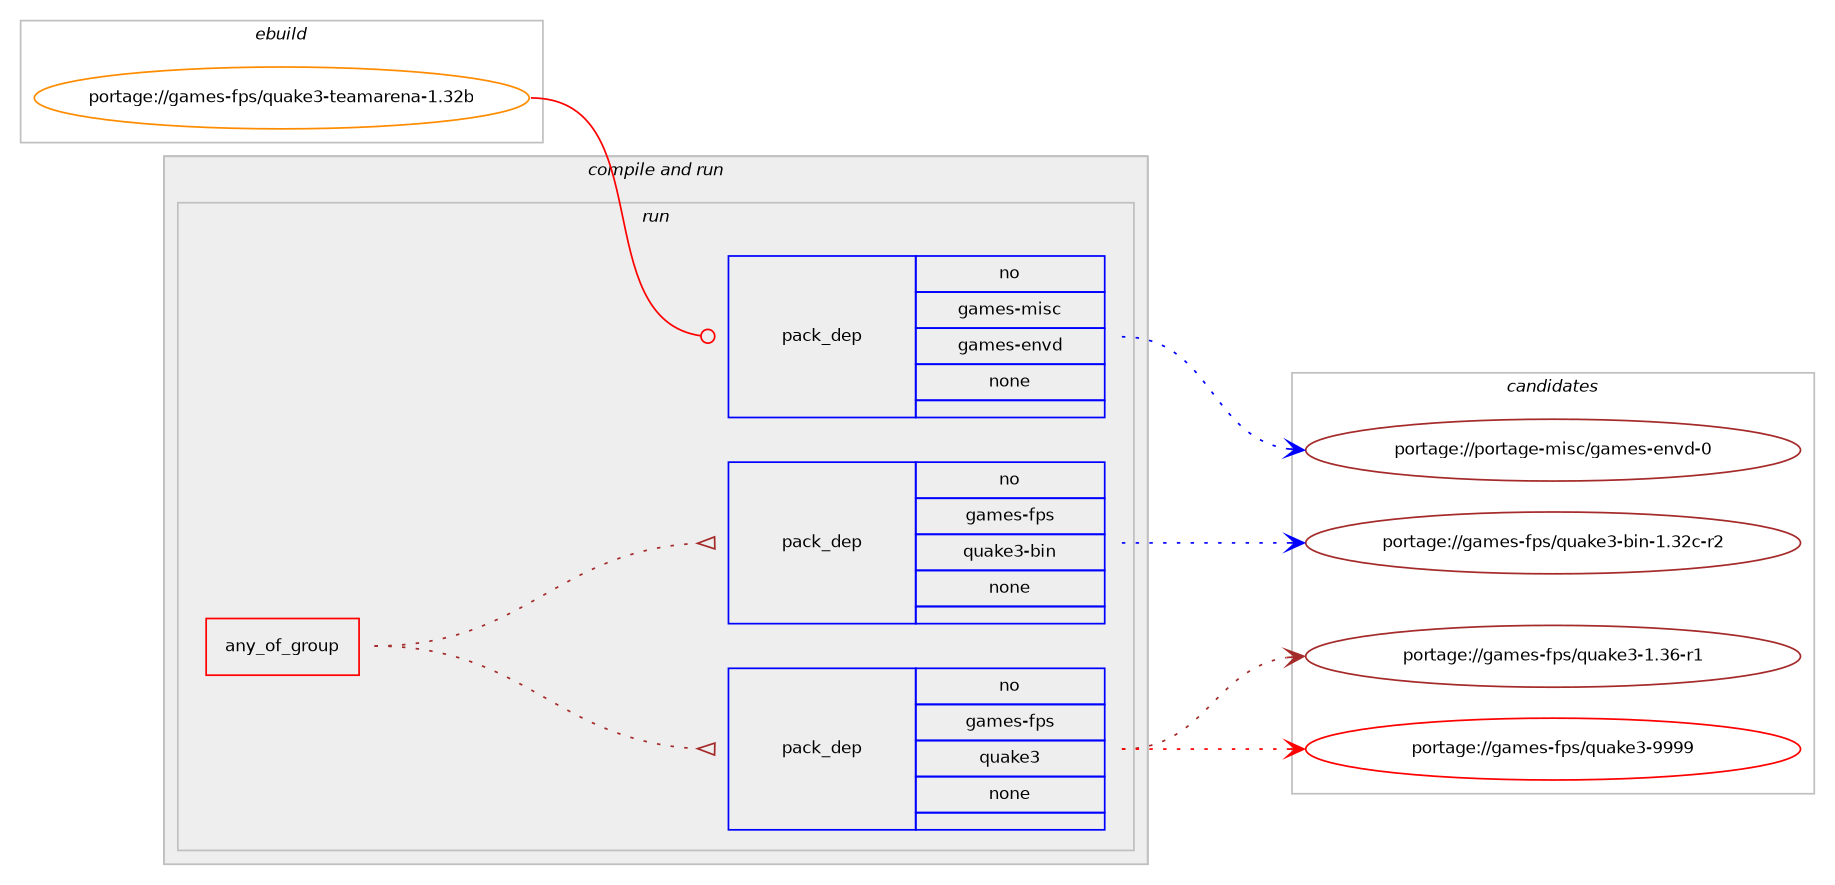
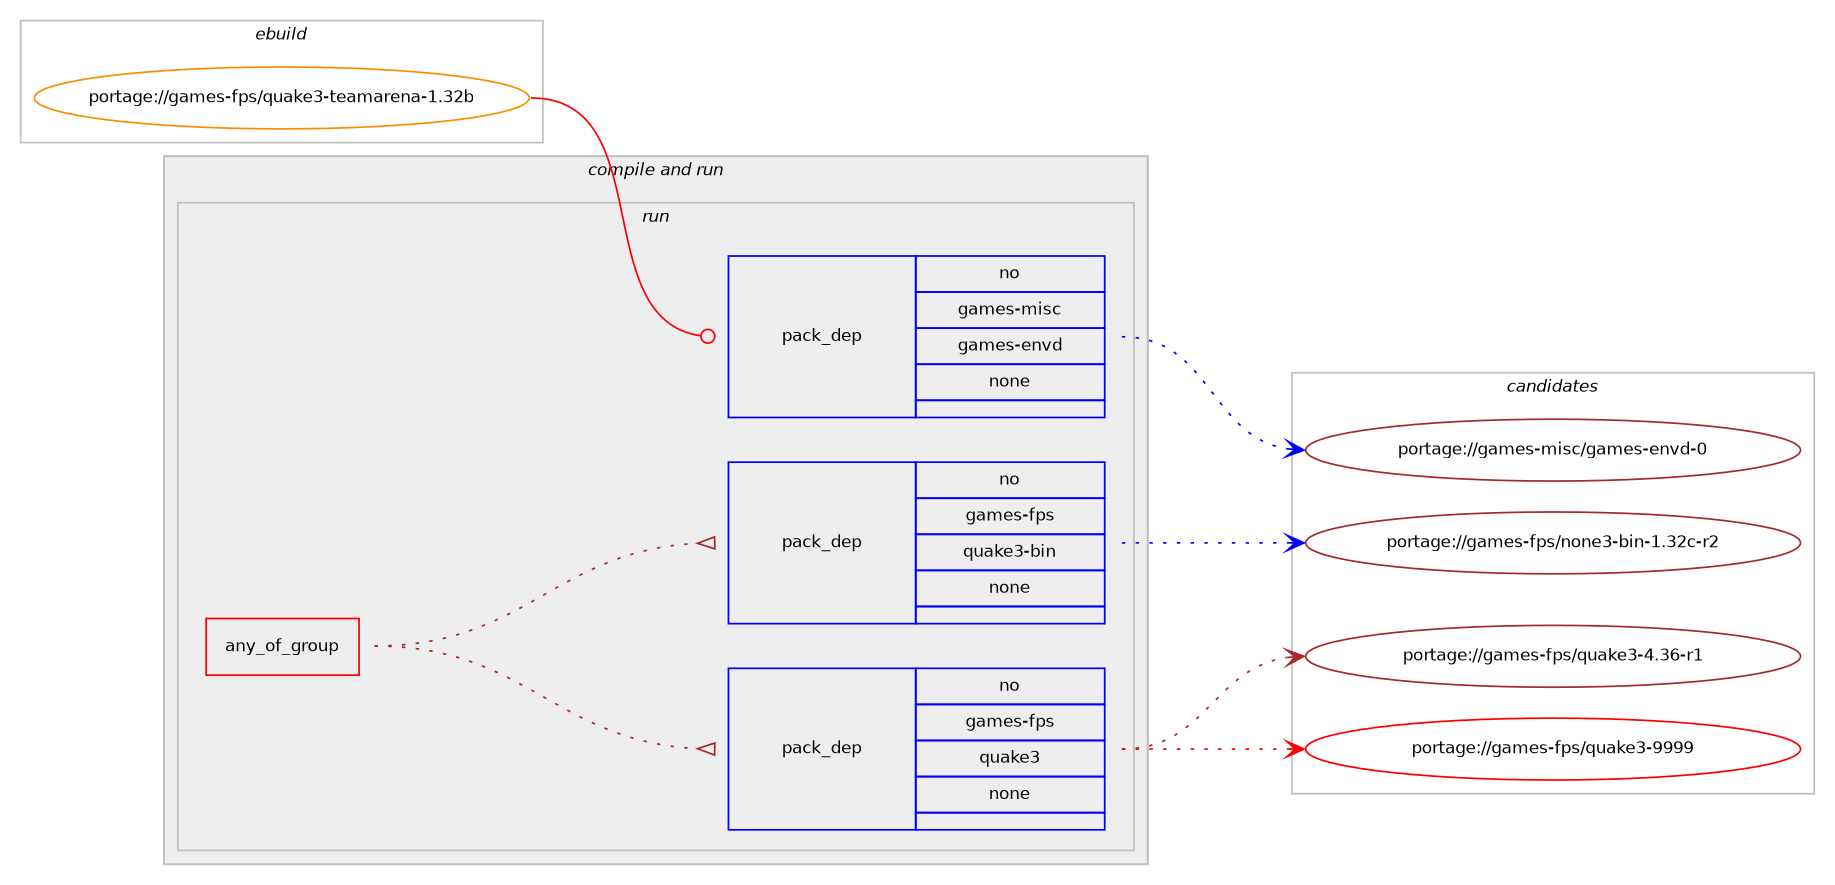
node "portage://portage-misc/games-envd-0": label "portage://portage-misc/games-envd-0" -> "portage://games-misc/games-envd-0"
node "portage://games-fps/quake3-bin-1.32c-r2": label "portage://games-fps/quake3-bin-1.32c-r2" -> "portage://games-fps/none3-bin-1.32c-r2"
node "portage://games-fps/quake3-1.36-r1": label "portage://games-fps/quake3-1.36-r1" -> "portage://games-fps/quake3-4.36-r1"
